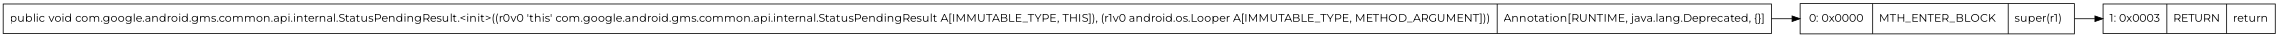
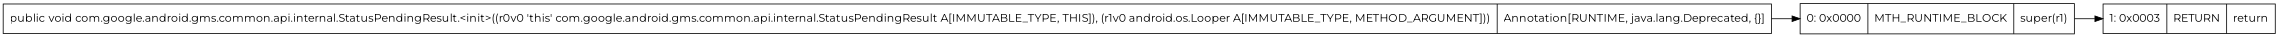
node "0: 0x0000": text "MTH_ENTER_BLOCK" -> "MTH_RUNTIME_BLOCK"
